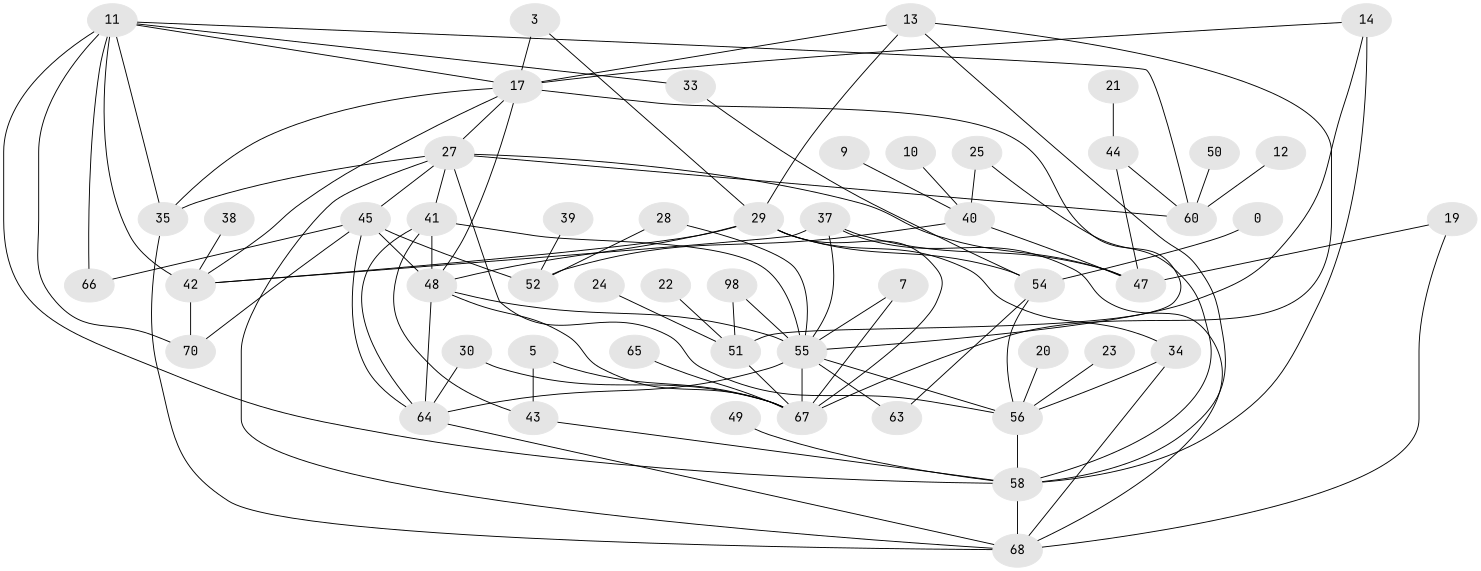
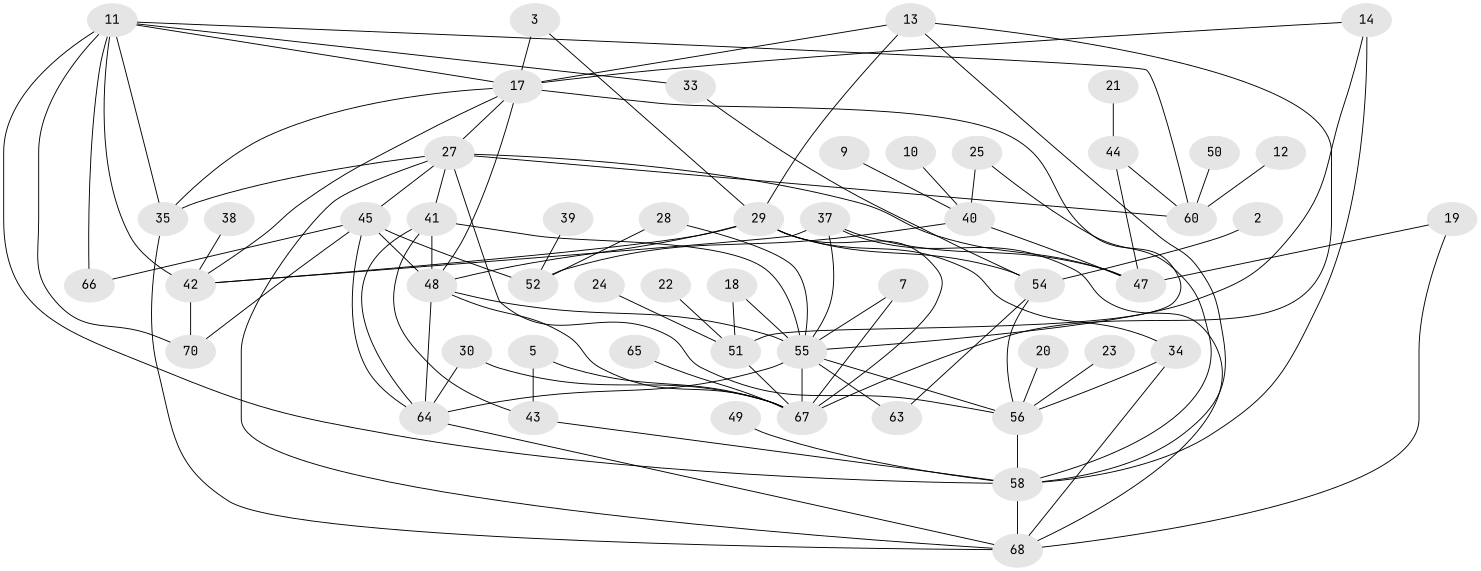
node "0": label "0" -> "2"
node "98": label "98" -> "18"
